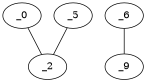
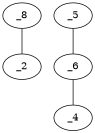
node "_0": label "_0" -> "_8"
edge "_5" -- "_2": now "_5" -- "_6"
node "_9": label "_9" -> "_4"
